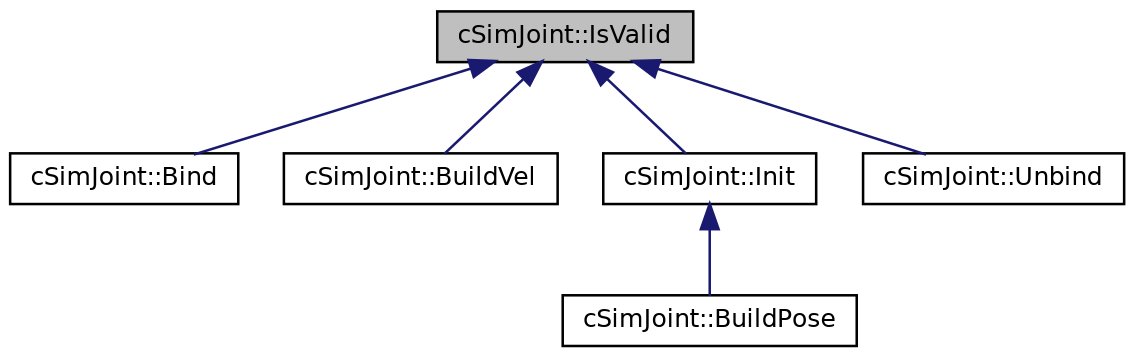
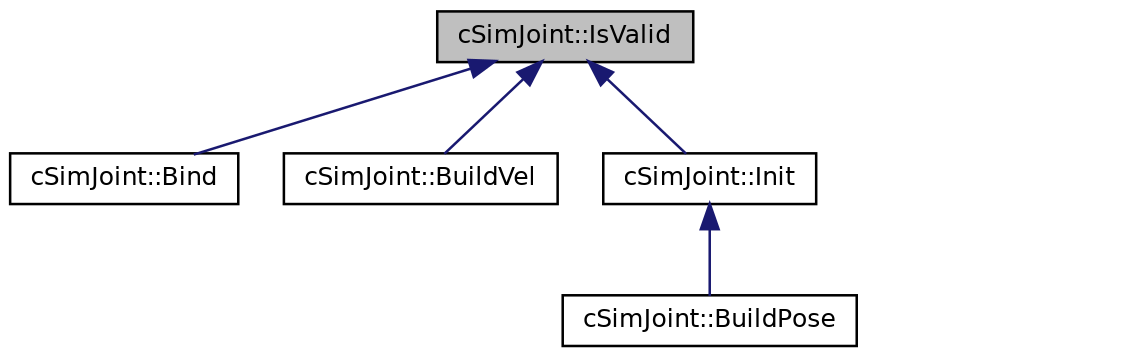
node "cSimJoint::Unbind": removed
